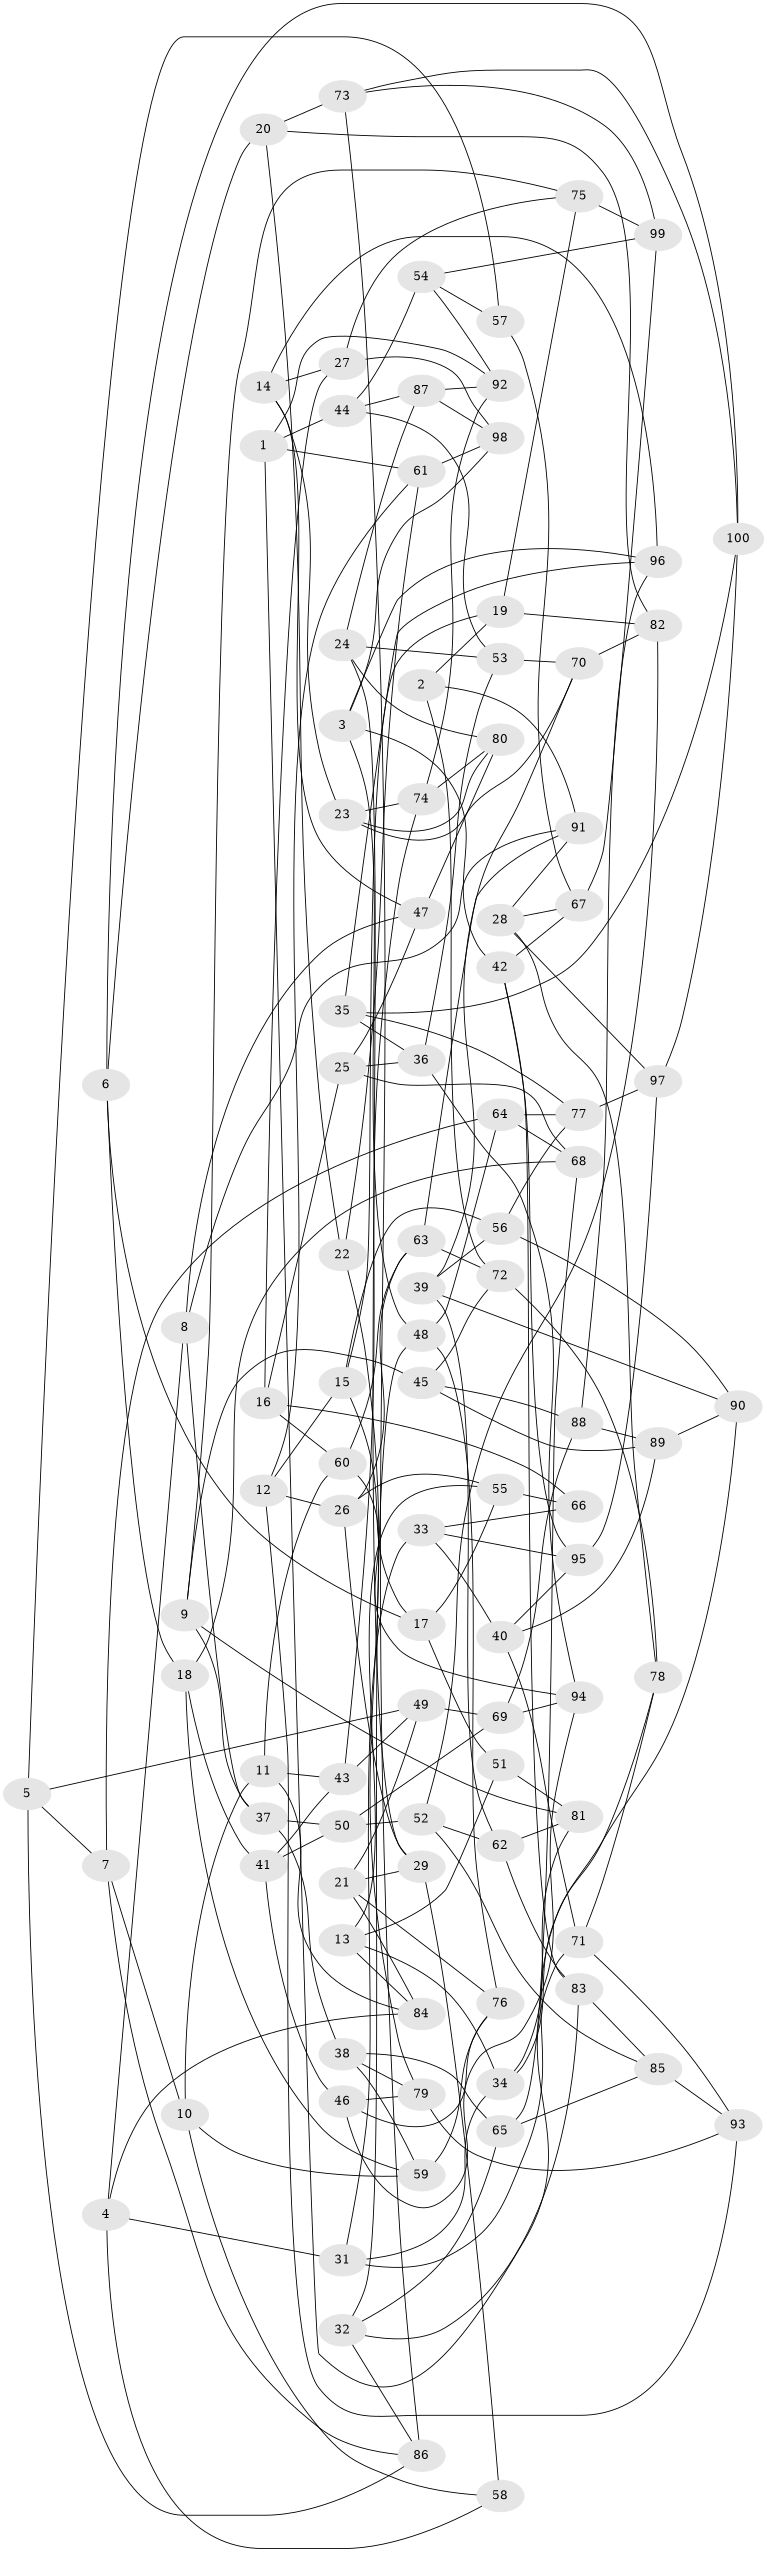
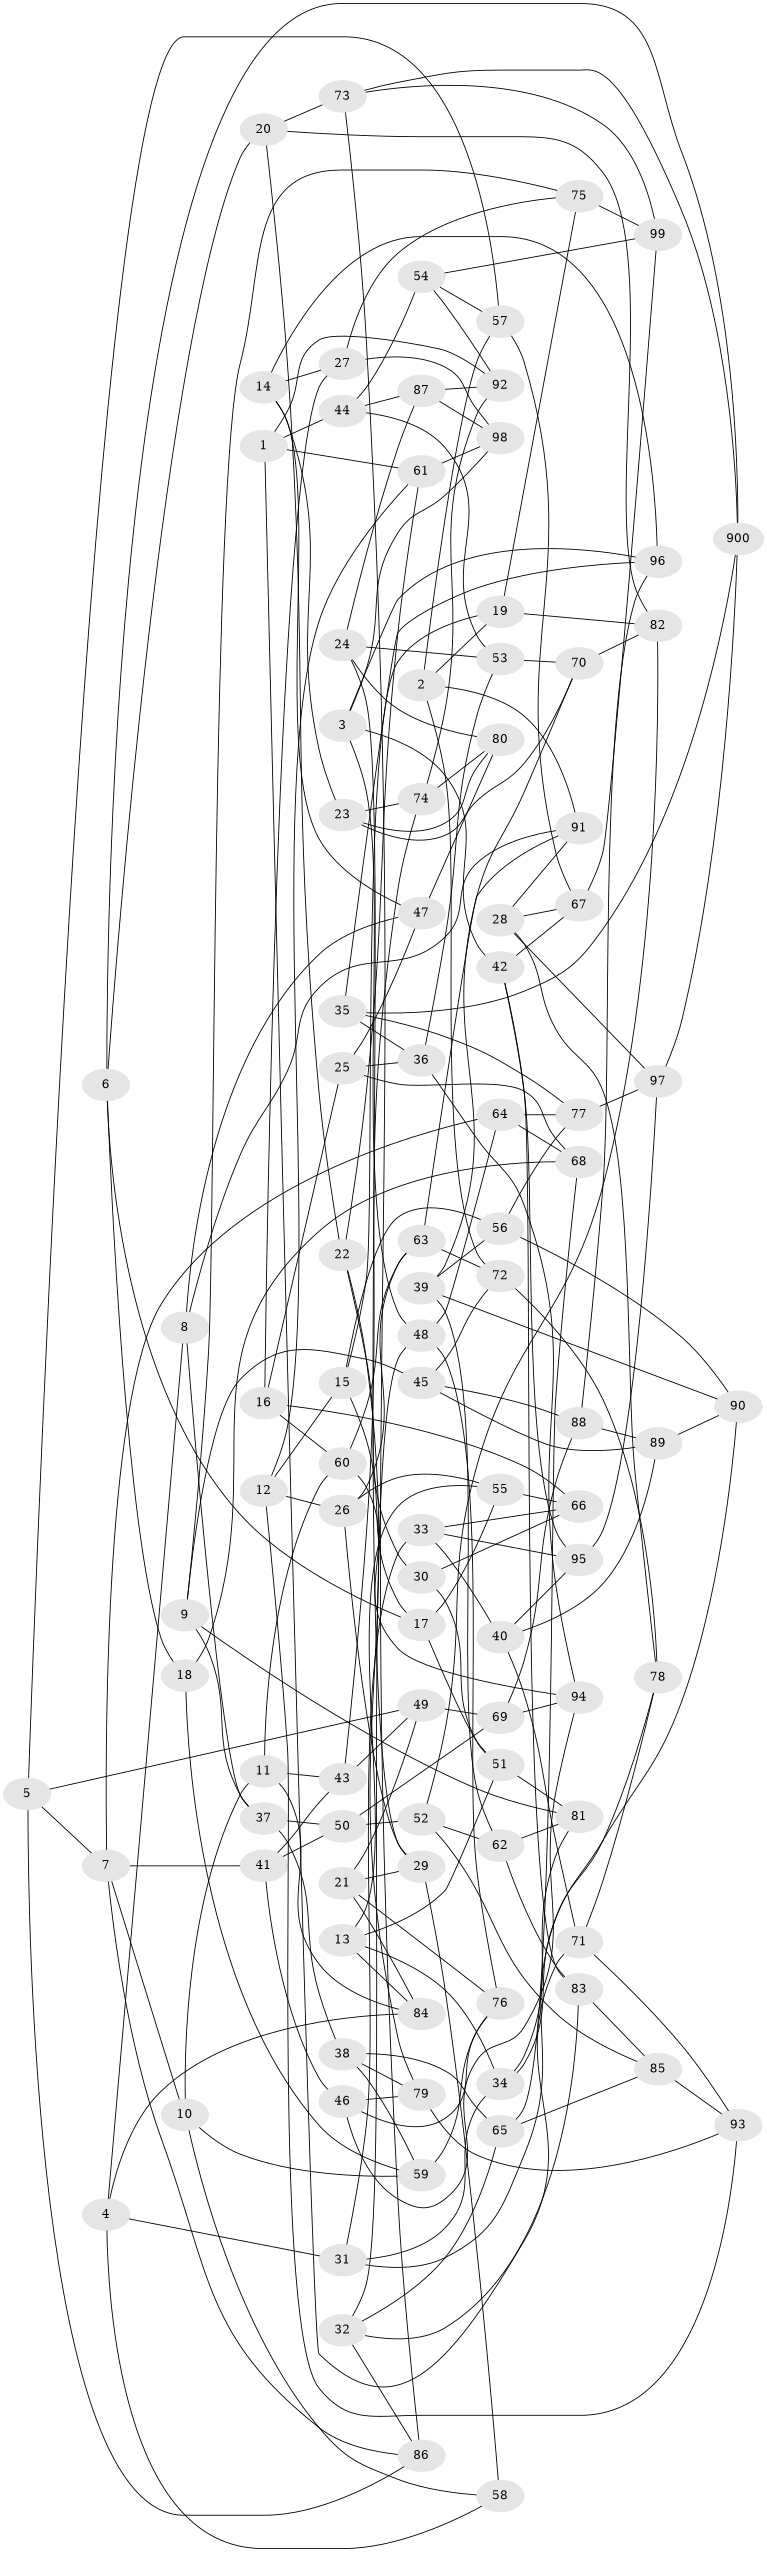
edge "57" -- "2": added
node "100": label "100" -> "900"
node "30": added
edge "18" -- "41": now "7" -- "41"
